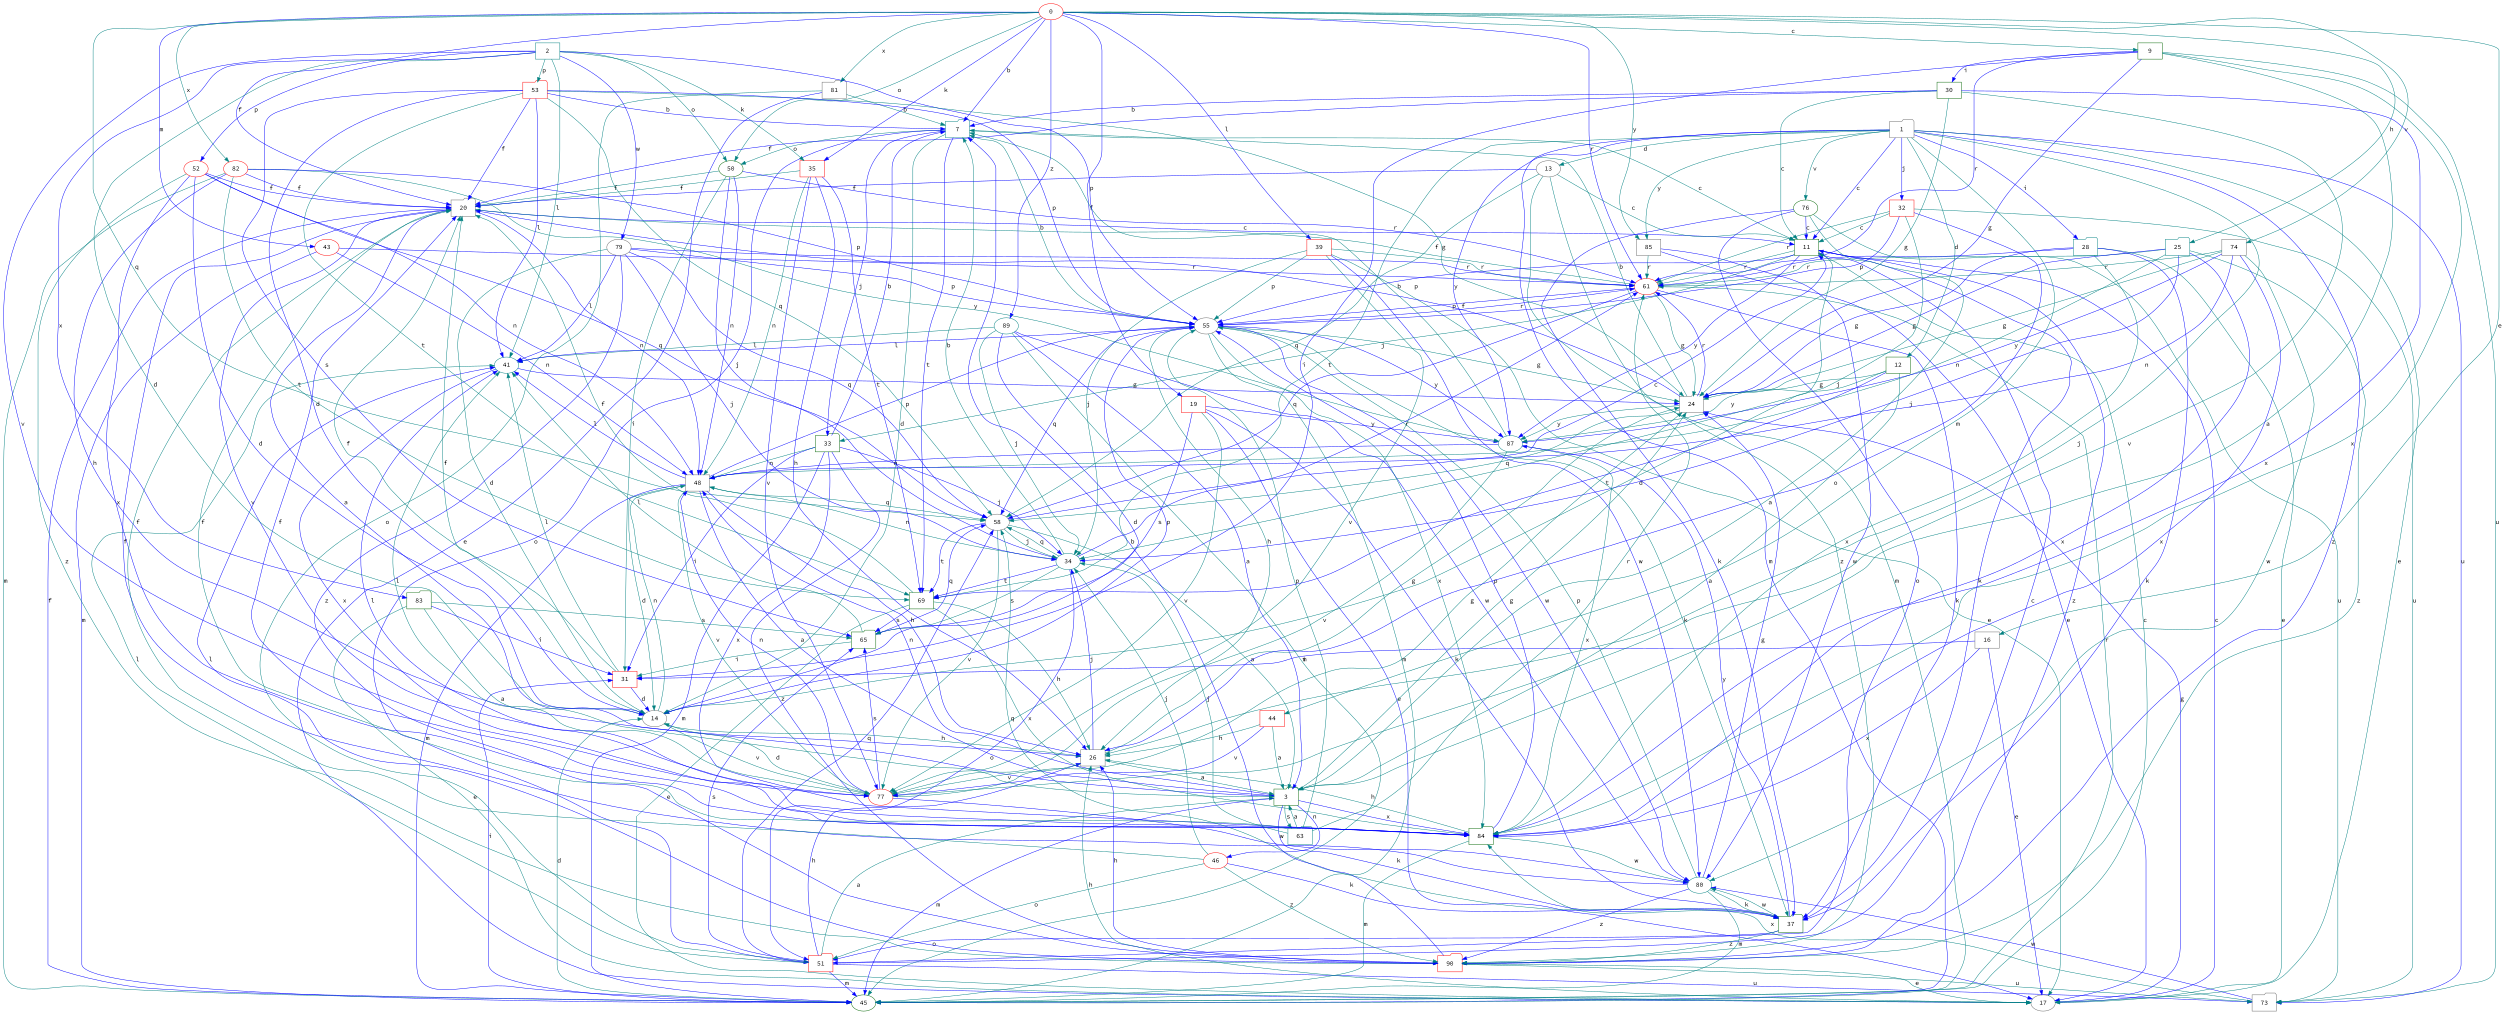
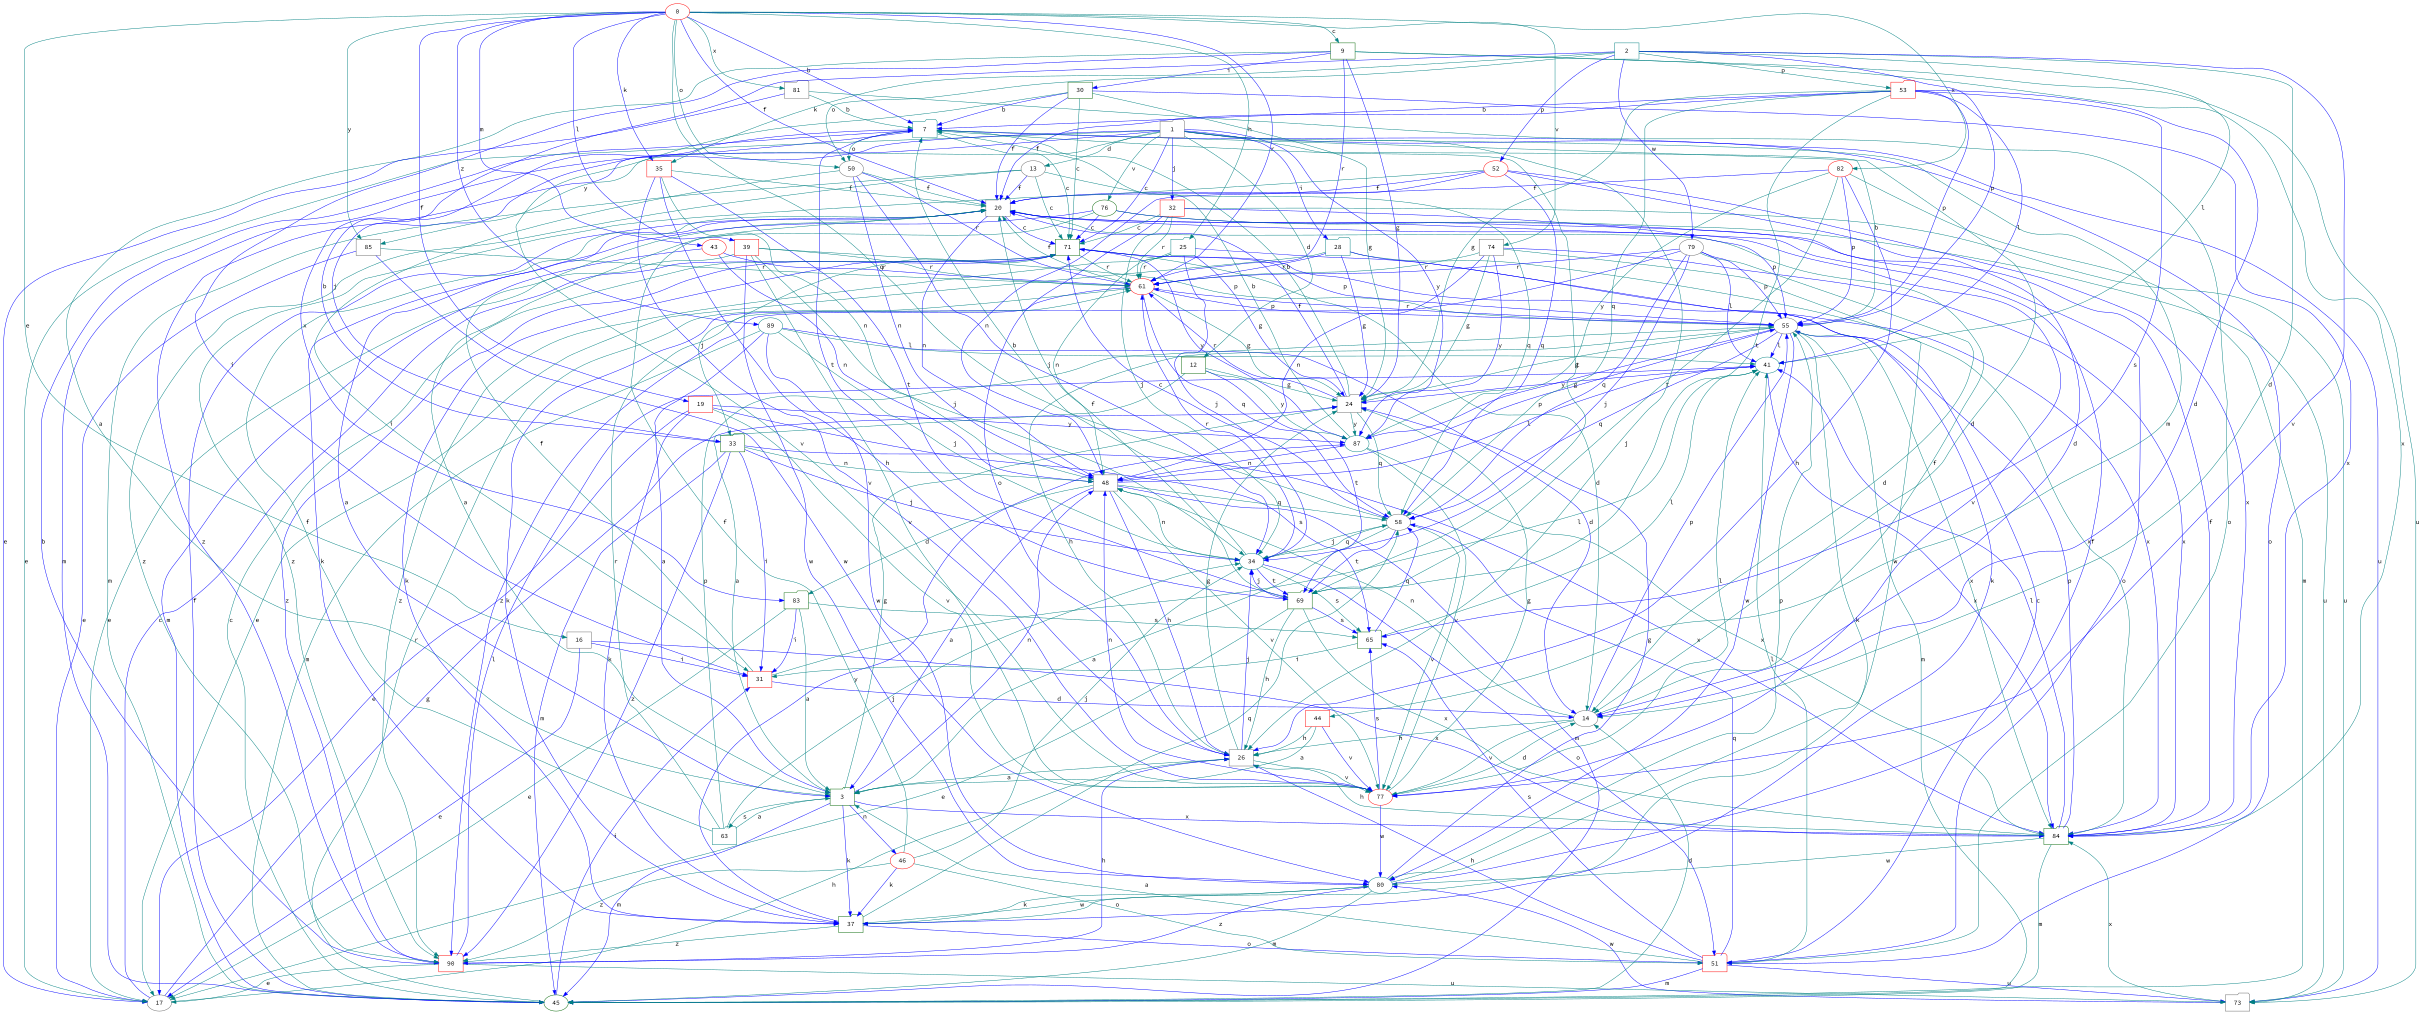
node "50": color darkgreen -> gray40
node "11": label "11" -> "71"
edge "48" -> "14": now "48" -> "83"
edge "69" -> "34": added, label "j"
